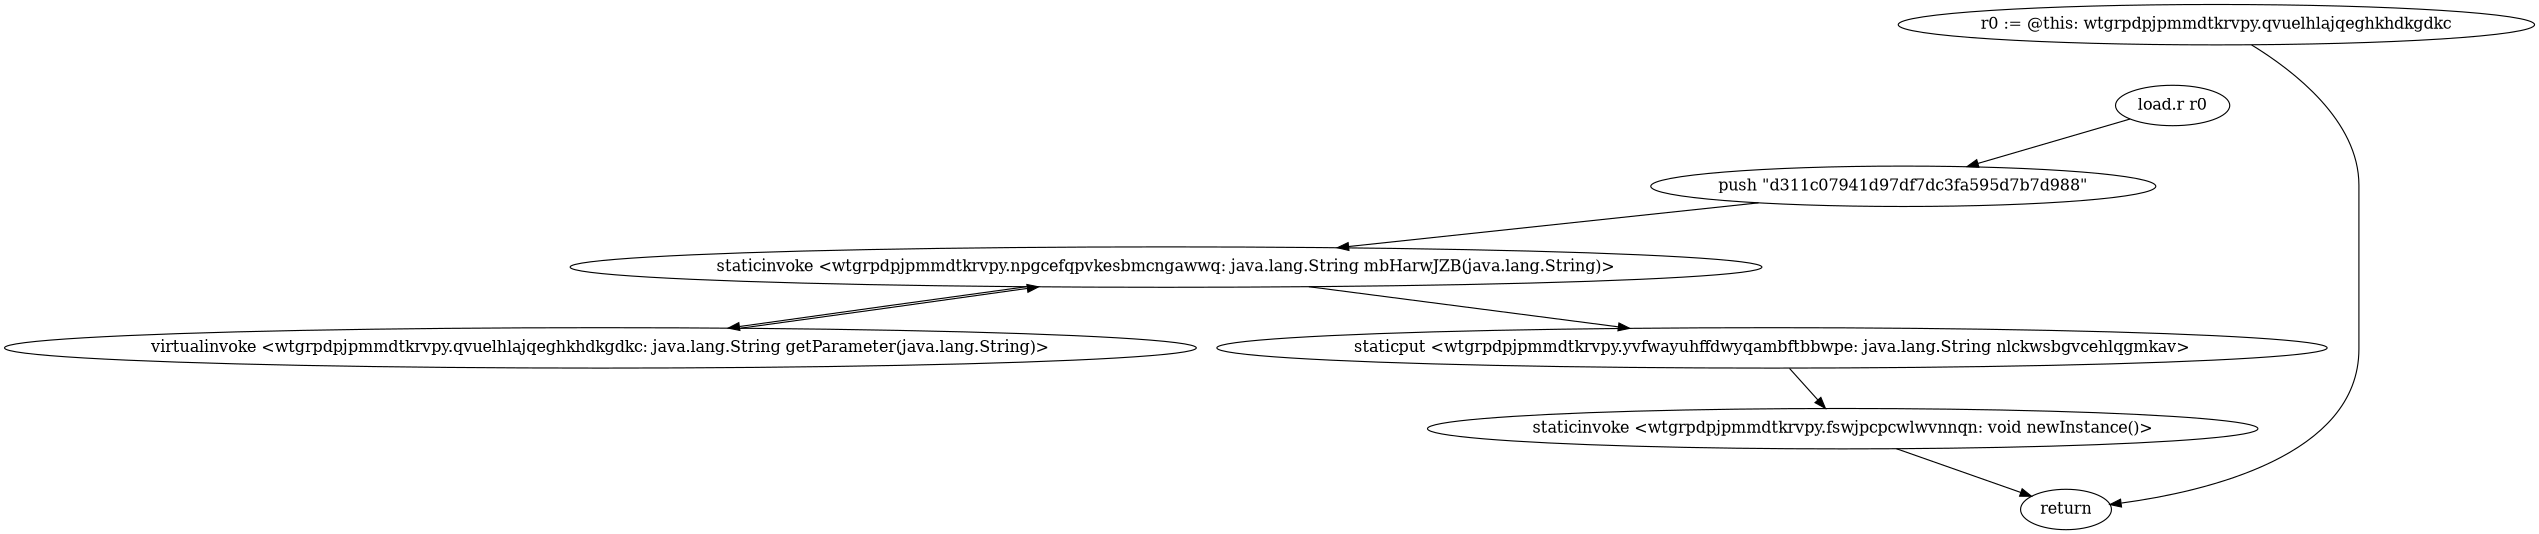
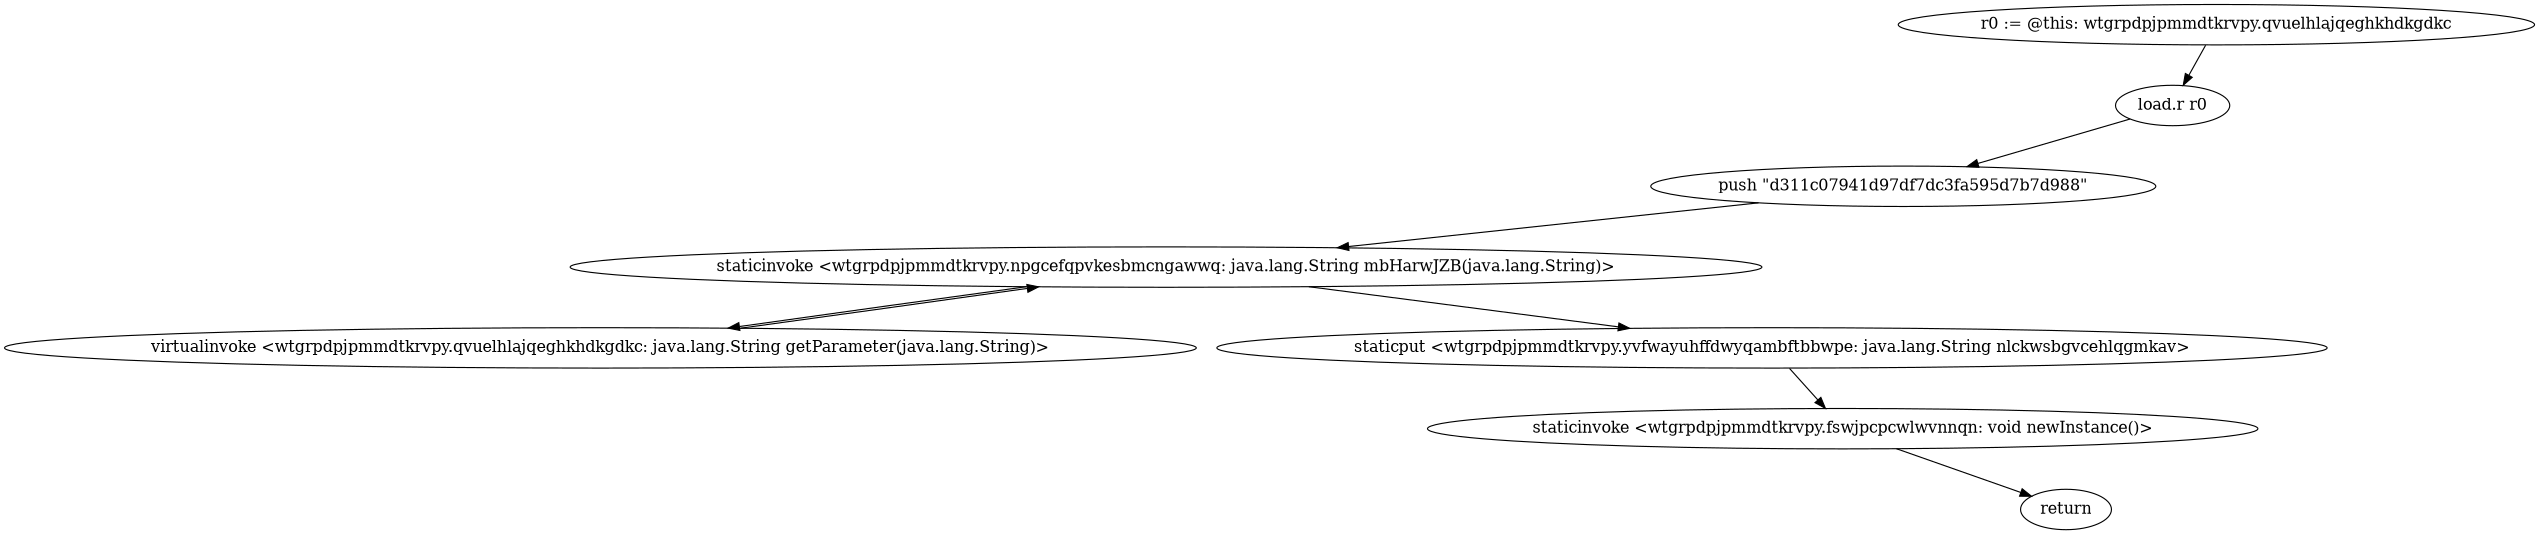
edge "r0 := @this: wtgrpdpjpmmdtkrvpy.qvuelhlajqeghkhdkgdkc" -> "return": now "r0 := @this: wtgrpdpjpmmdtkrvpy.qvuelhlajqeghkhdkgdkc" -> "load.r r0"
